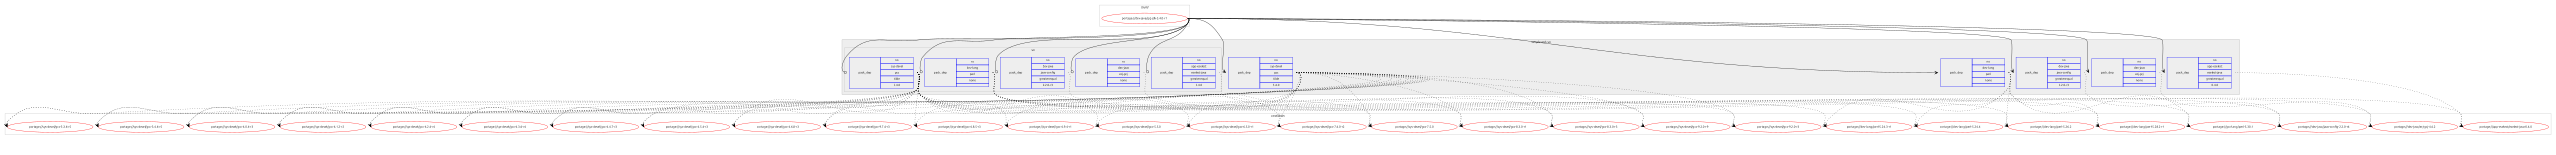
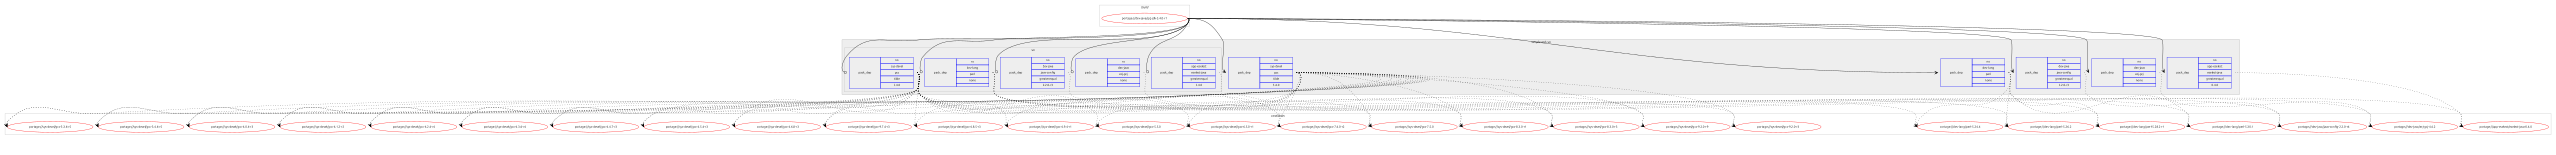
node "portage://dev-lang/perl-5.24.3-r1": removed
node "portage://gcc-lang/perl-5.30.1": label "portage://gcc-lang/perl-5.30.1" -> "portage://dev-lang/perl-5.30.1"
